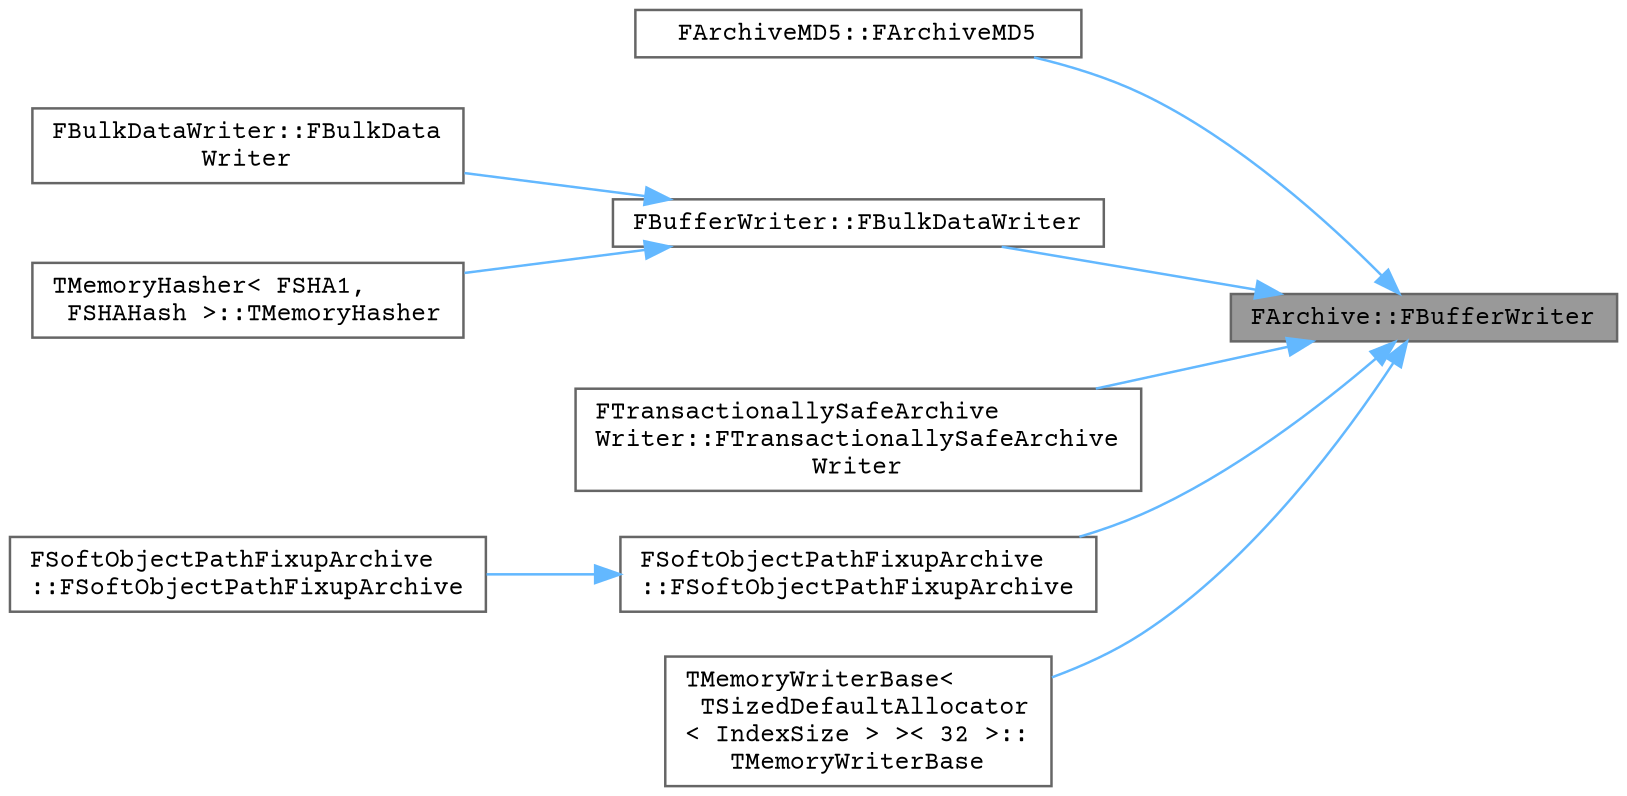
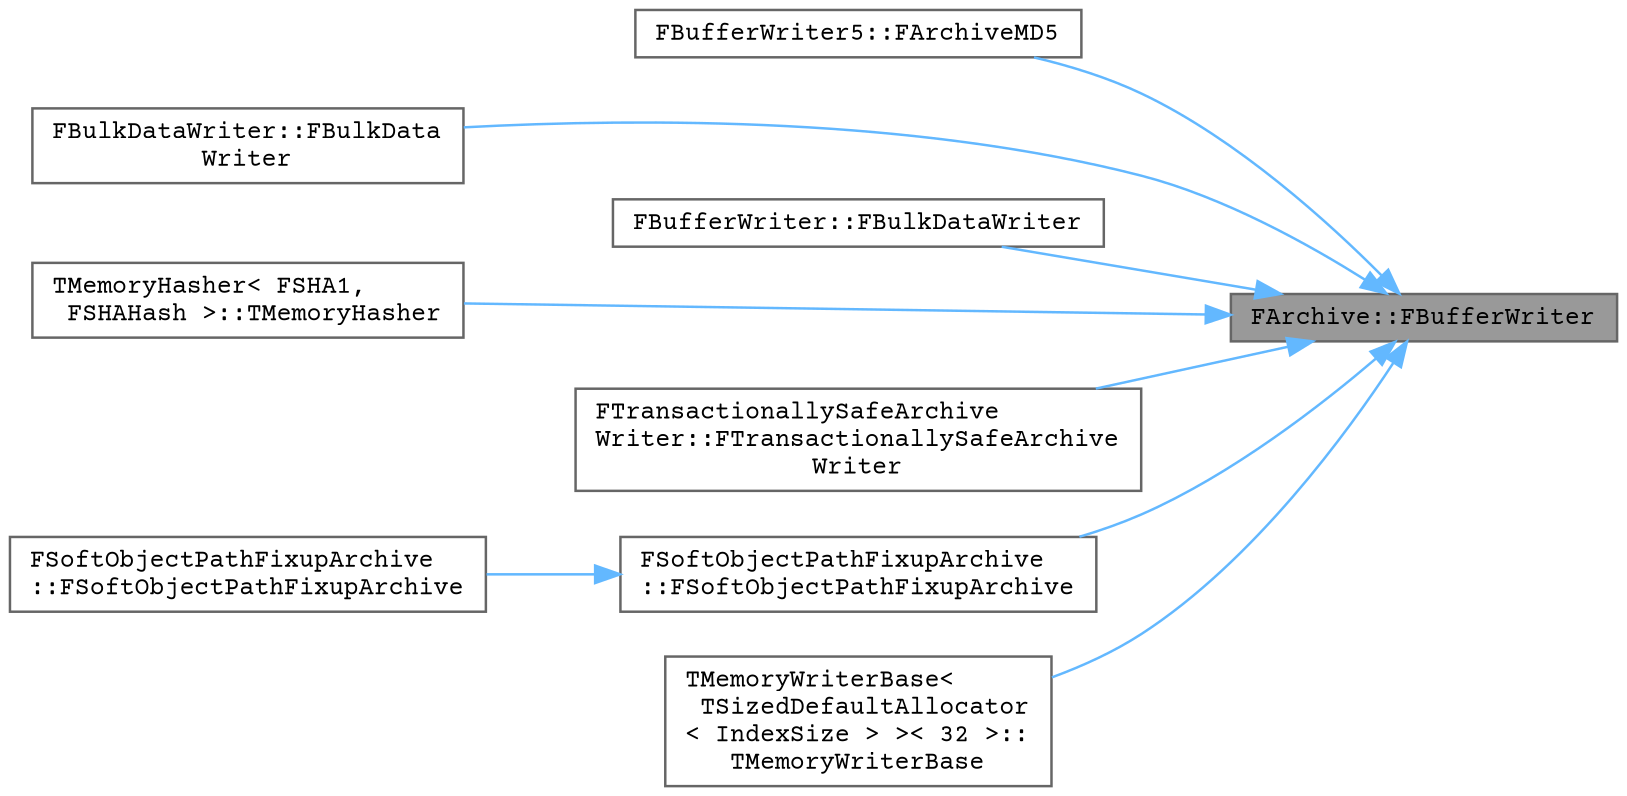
node "FArchiveMD5::FArchiveMD5": label "FArchiveMD5::FArchiveMD5" -> "FBufferWriter5::FArchiveMD5"
edge "FBulkDataWriter::FBulkData Writer" -> "FBufferWriter::FBulkDataWriter": now "FBulkDataWriter::FBulkData Writer" -> "FArchive::FBufferWriter"
edge "TMemoryHasher< FSHA1, FSHAHash >::TMemoryHasher" -> "FBufferWriter::FBulkDataWriter": now "TMemoryHasher< FSHA1, FSHAHash >::TMemoryHasher" -> "FArchive::FBufferWriter"
